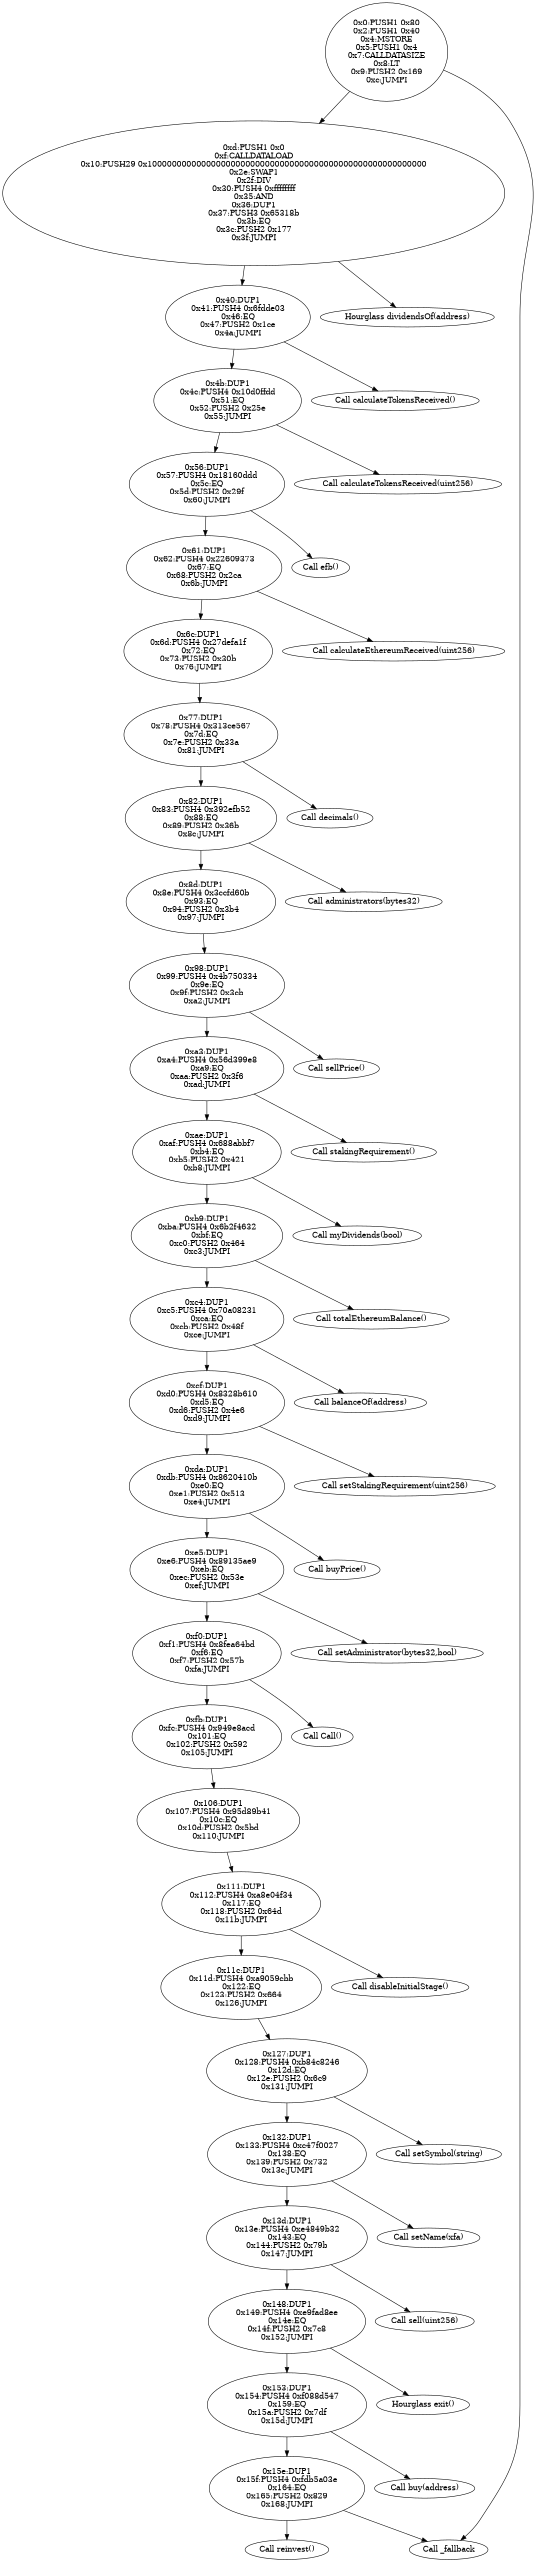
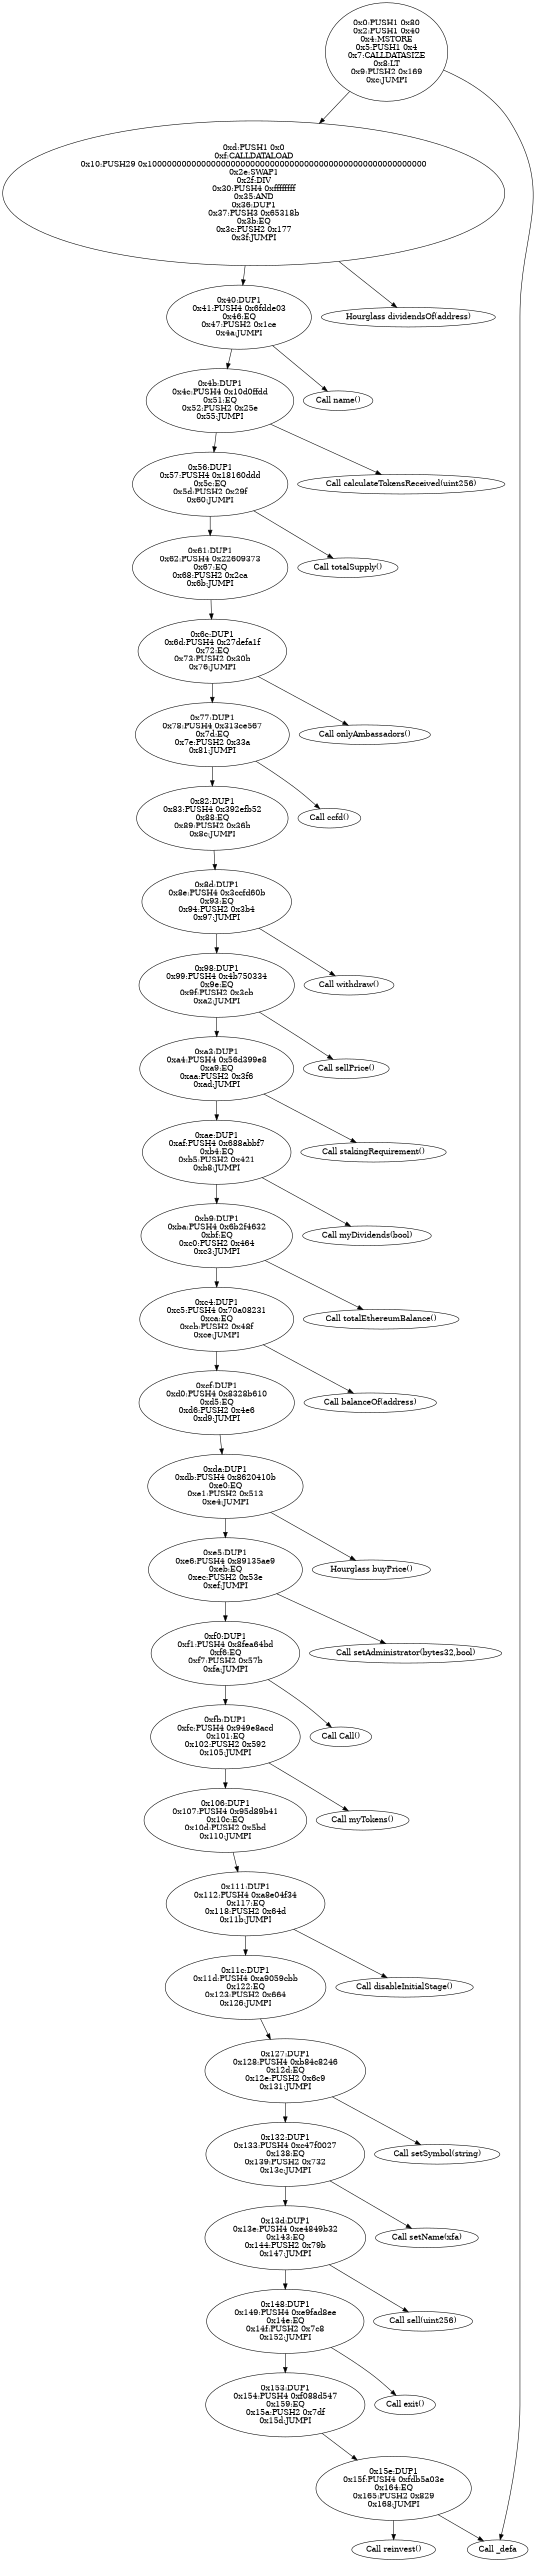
node "Call calculateTokensReceived()": label "Call calculateTokensReceived()" -> "Call name()"
node "Call efb()": label "Call efb()" -> "Call totalSupply()"
node "Call calculateEthereumReceived(uint256)": removed
node "Call onlyAmbassadors()": added
node "Call decimals()": label "Call decimals()" -> "Call ccfd()"
node "Call administrators(bytes32)": removed
node "Call withdraw()": added
node "Call setStakingRequirement(uint256)": removed
node "Call buyPrice()": label "Call buyPrice()" -> "Hourglass buyPrice()"
node "Call myTokens()": added
node "Hourglass exit()": label "Hourglass exit()" -> "Call exit()"
node "Call buy(address)": removed
node "Call _fallback": label "Call _fallback" -> "Call _defa"
